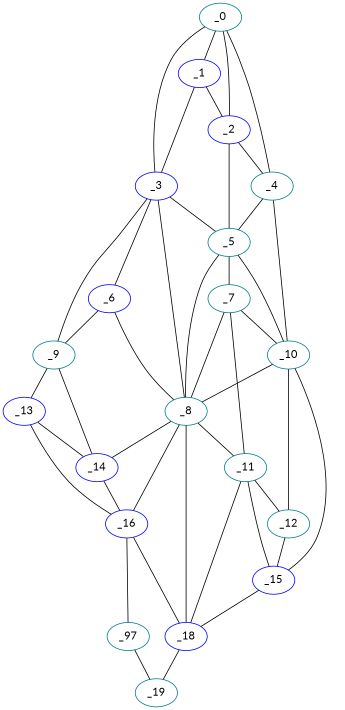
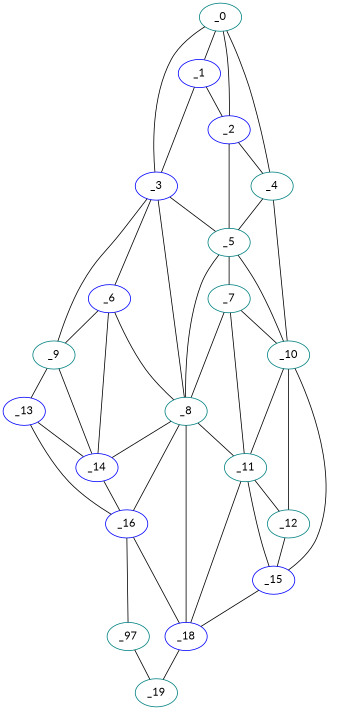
edge "_10" -- "_8": now "_10" -- "_11"
edge "_6" -- "_14": added
